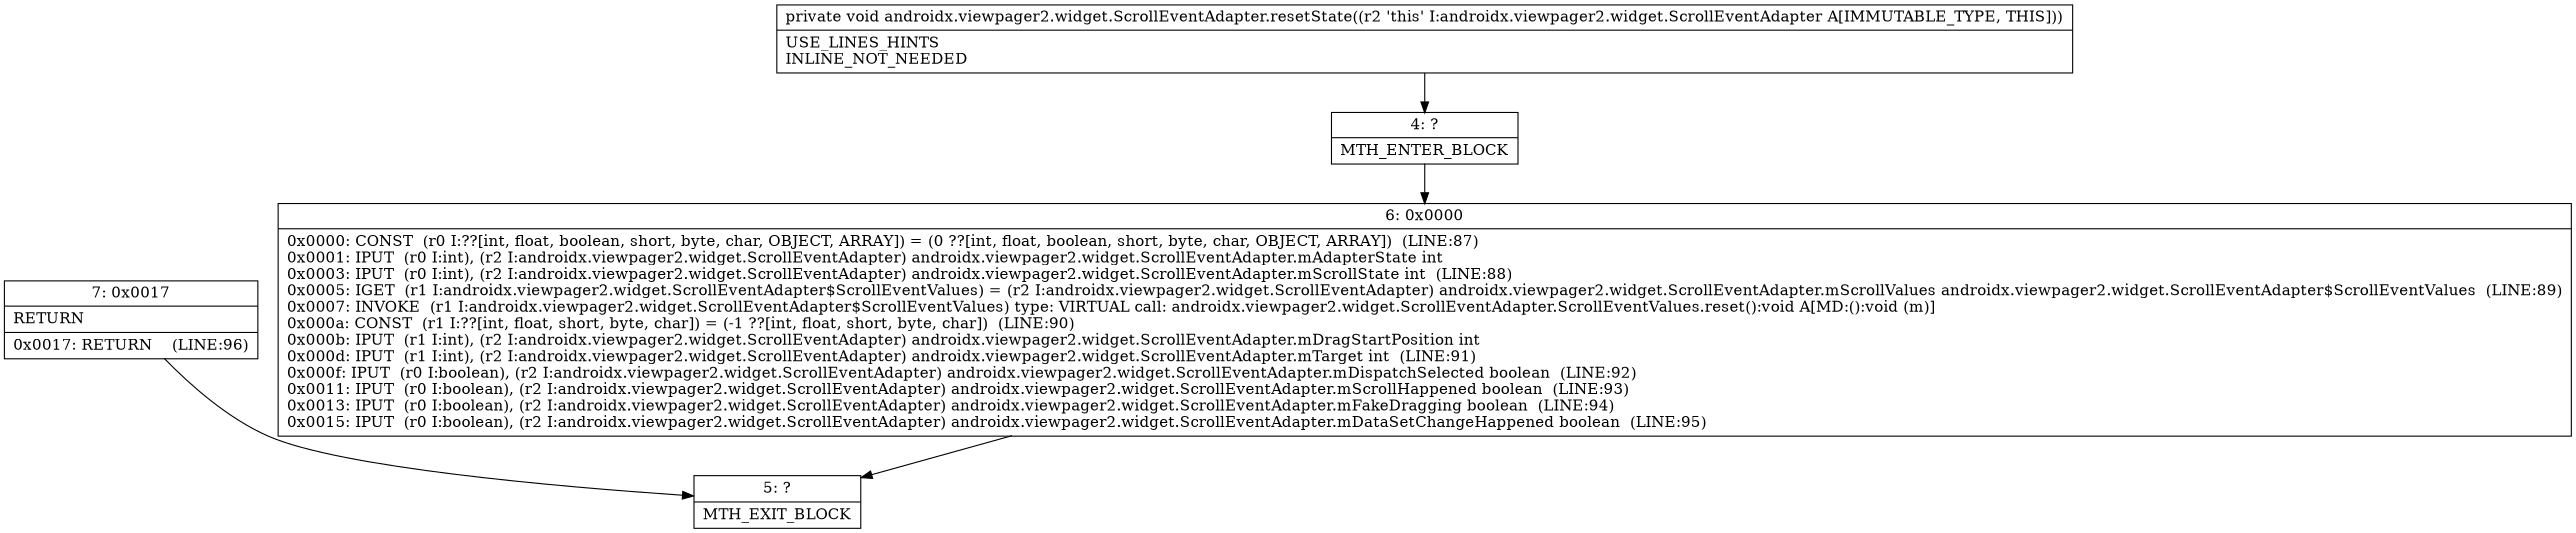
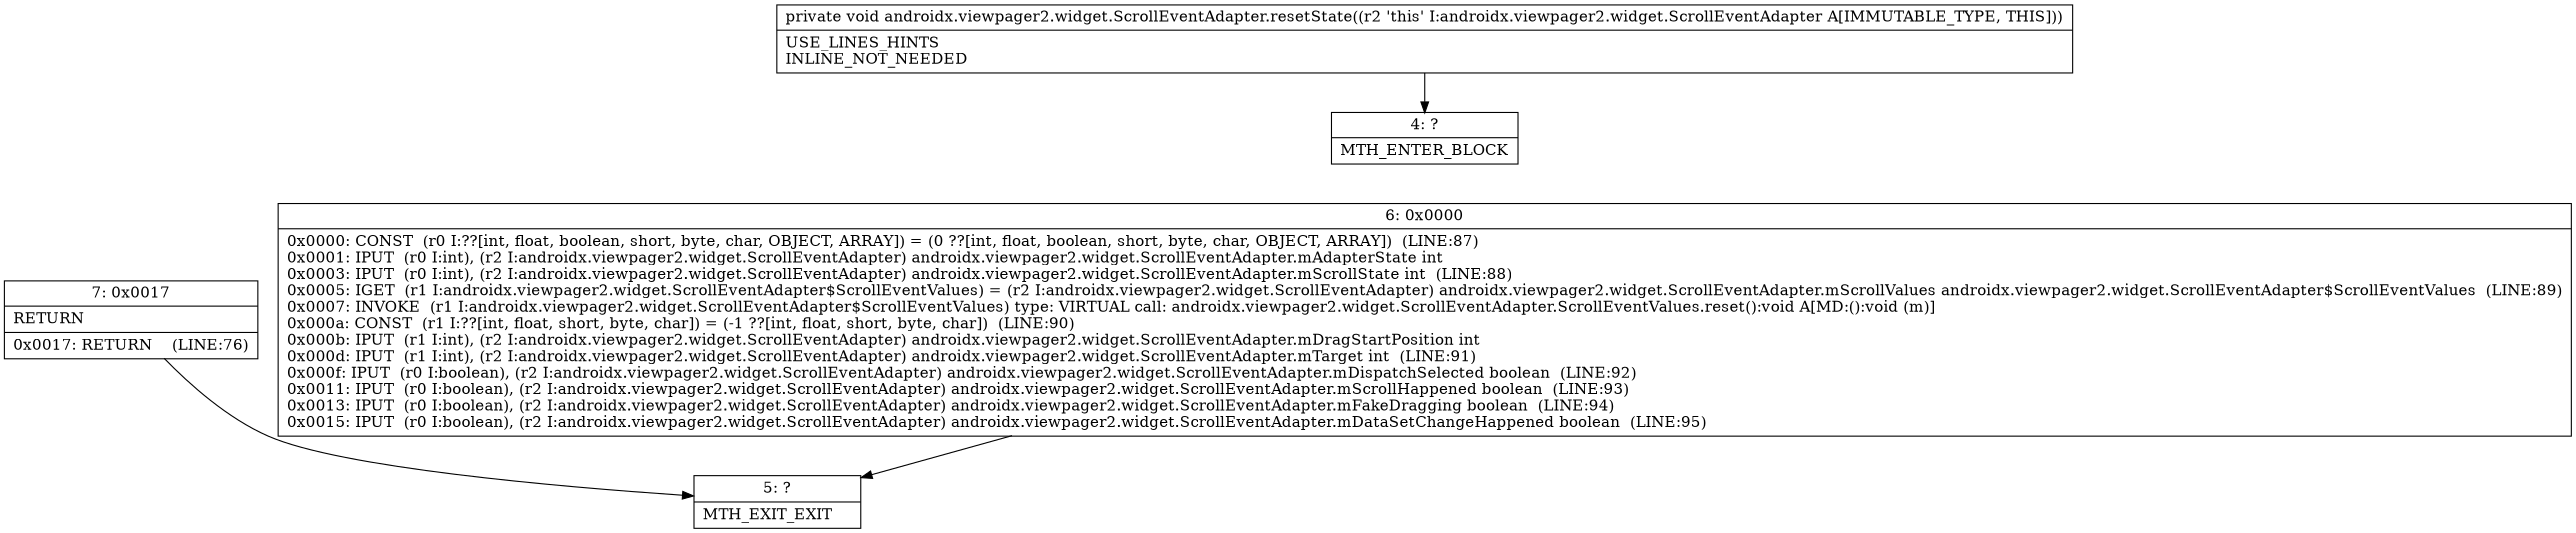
edge "4: ?" -> "6: 0x0000": removed
node "7: 0x0017": text "0x0017: RETURN    (LINE:96)" -> "0x0017: RETURN    (LINE:76)"
node "5: ?": text "MTH_EXIT_BLOCK" -> "MTH_EXIT_EXIT"
